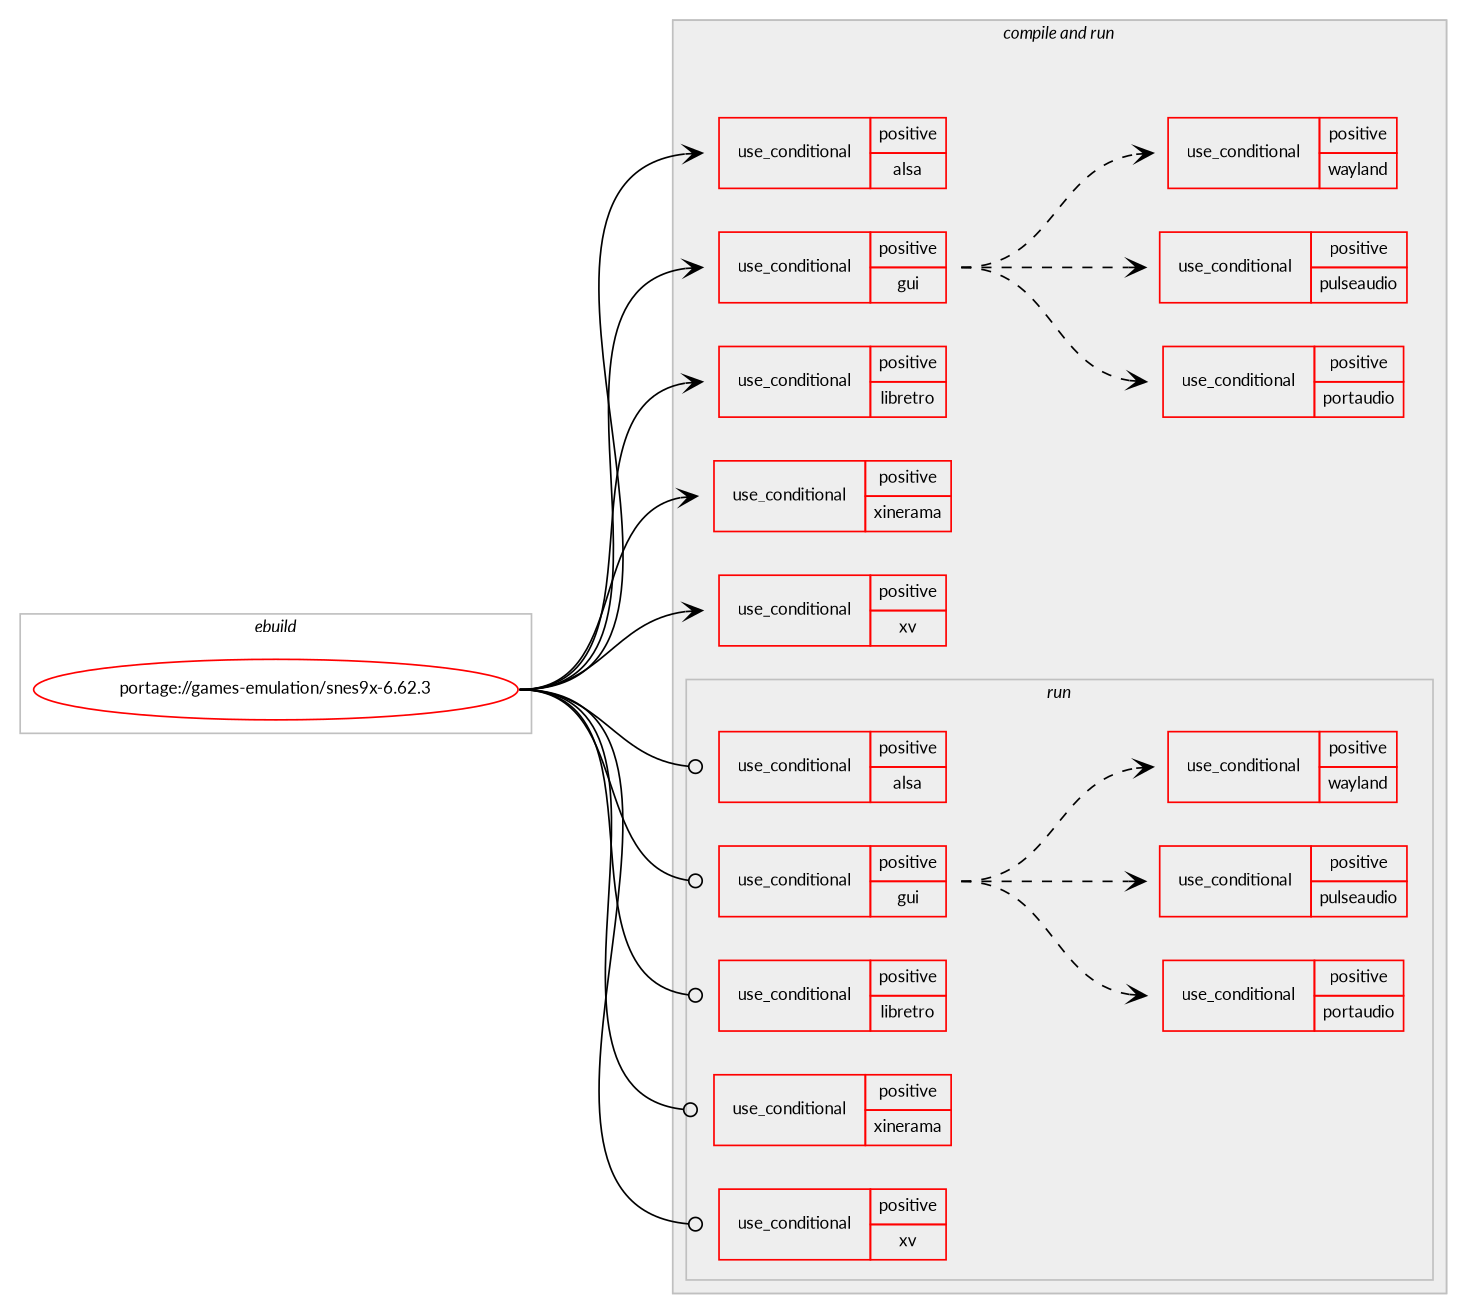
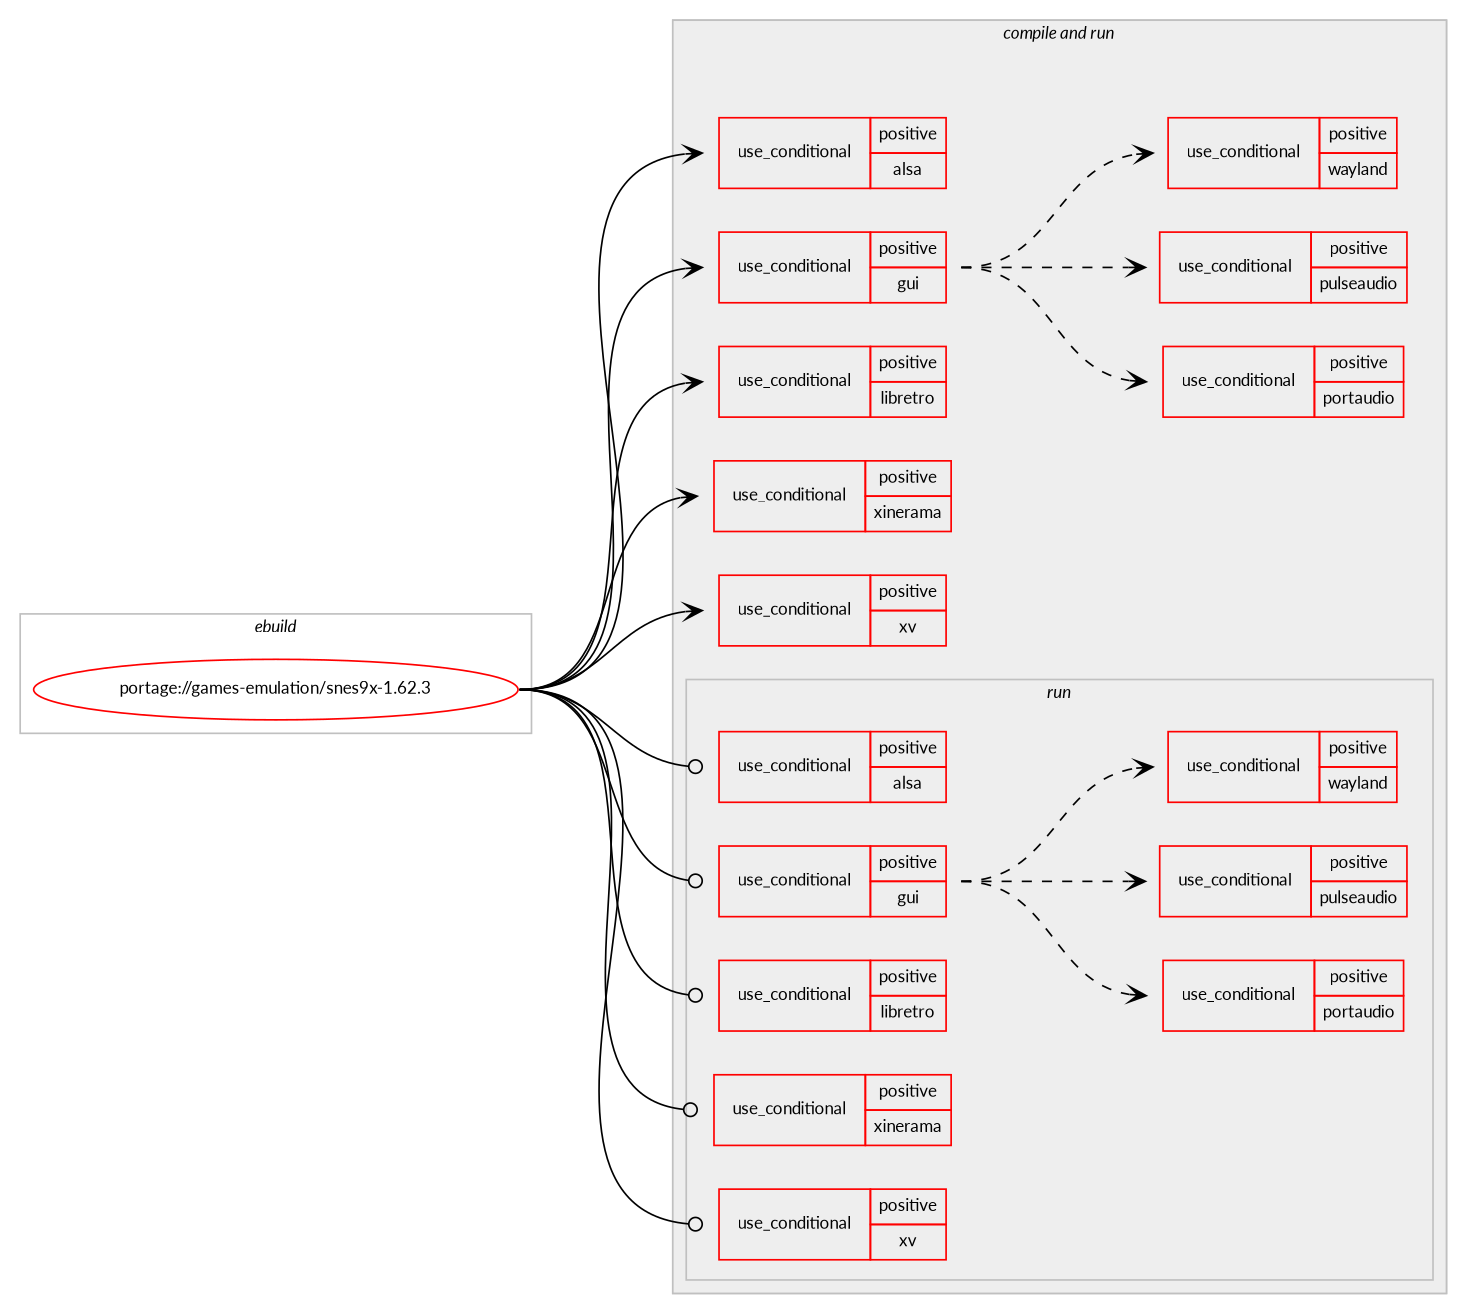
node "portage://games-emulation/snes9x-6.62.3": label "portage://games-emulation/snes9x-6.62.3" -> "portage://games-emulation/snes9x-1.62.3"
